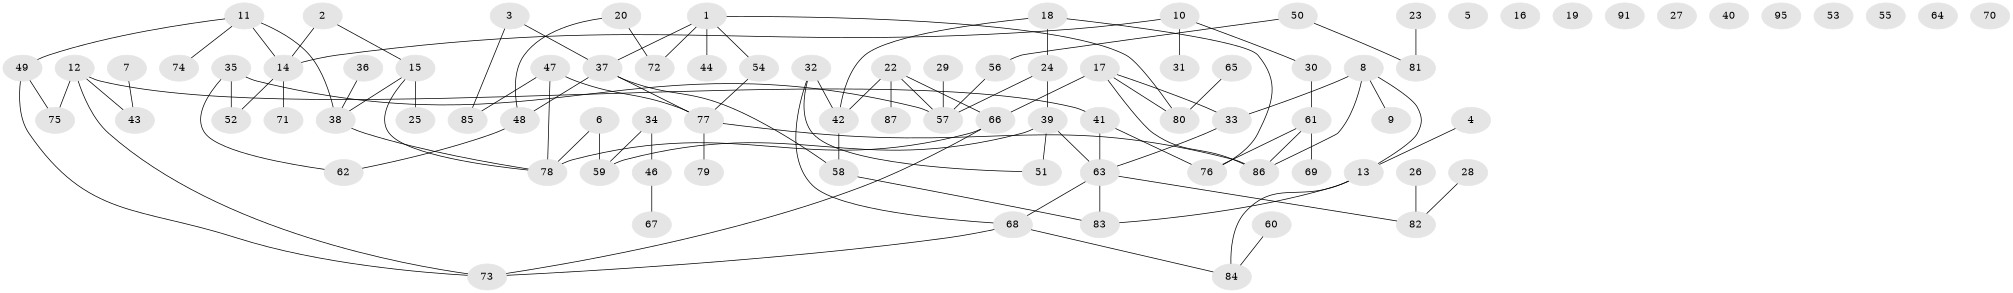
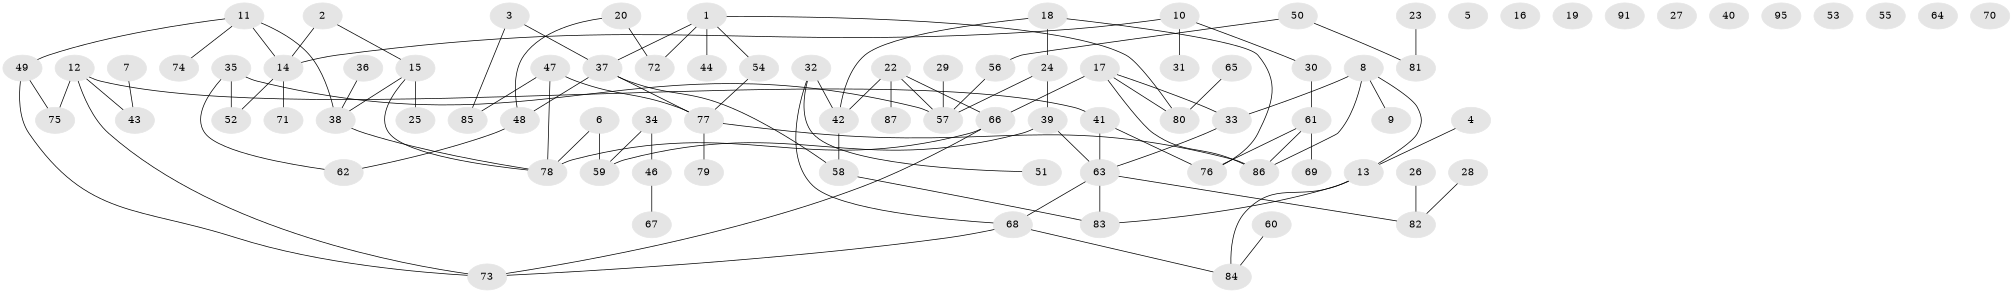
edge "39" -- "51": removed
